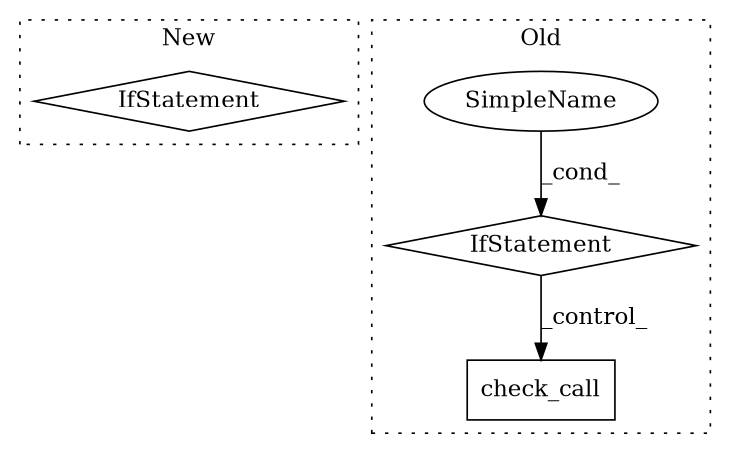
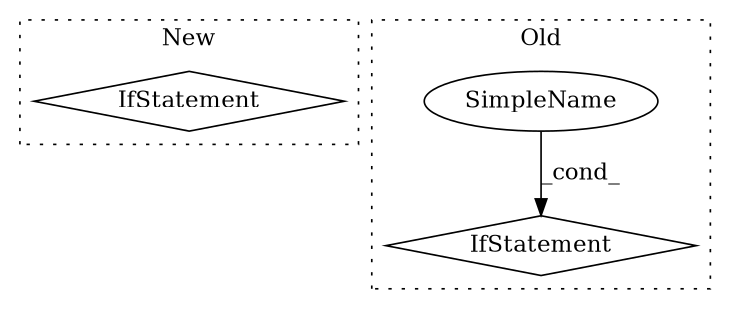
node "check_call": removed
